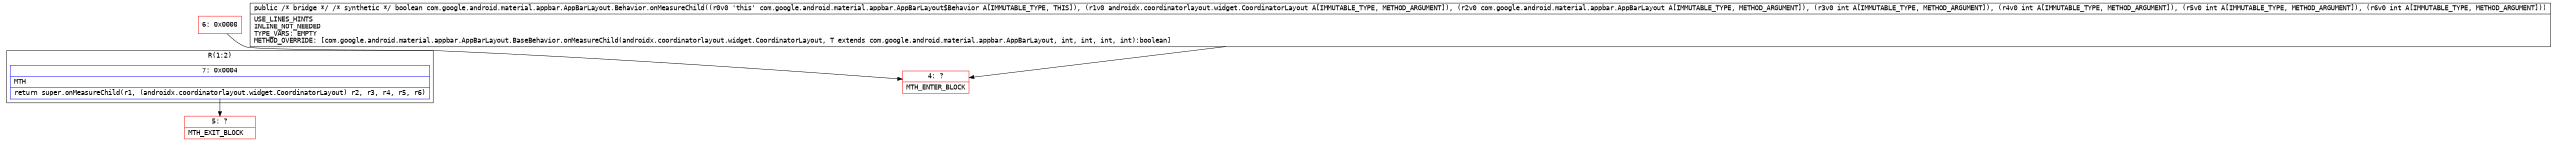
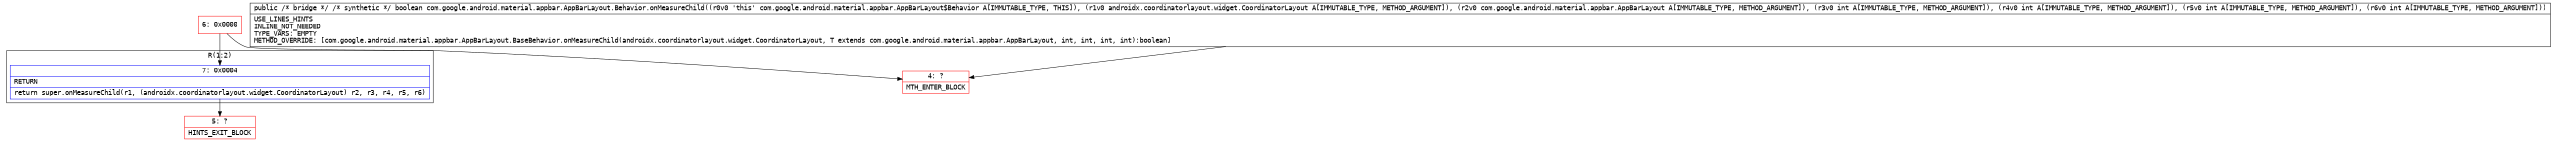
edge "6: 0x0000" -> "7: 0x0004": added
node "7: 0x0004": text "MTH" -> "RETURN"
node "5: ?": text "MTH_EXIT_BLOCK" -> "HINTS_EXIT_BLOCK"
